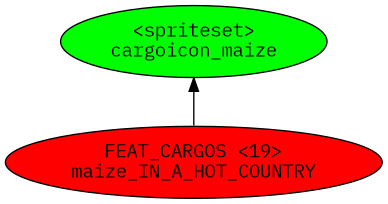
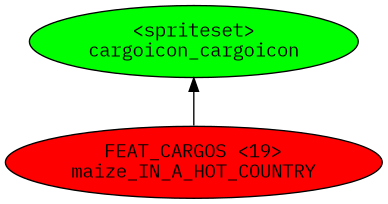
node "<spriteset> cargoicon_maize": label "<spriteset> cargoicon_maize" -> "<spriteset> cargoicon_cargoicon"
